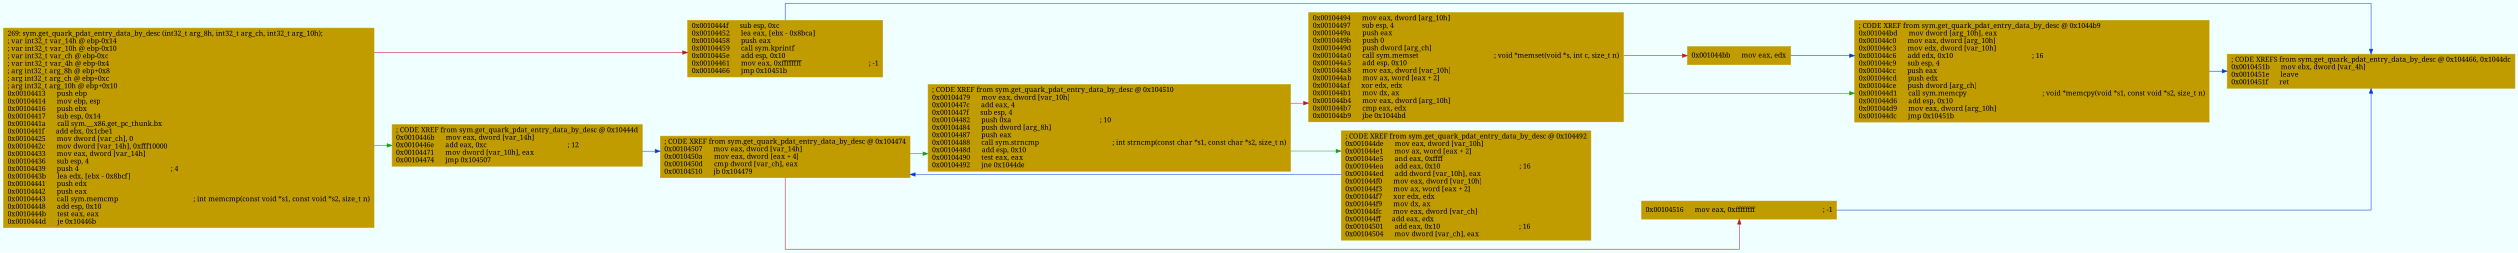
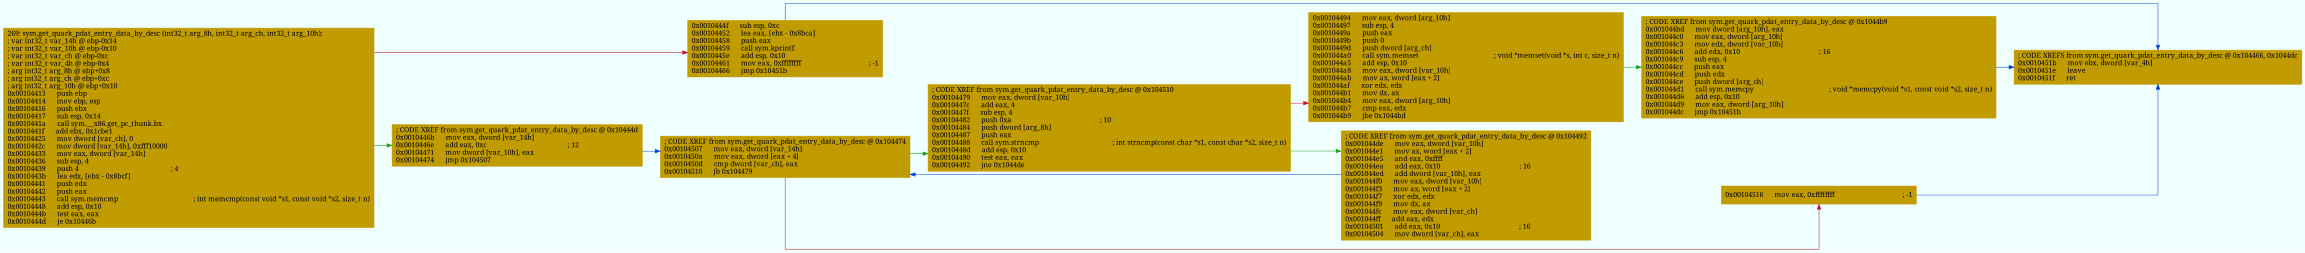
node "0x001044bb      mov eax, edx": removed
